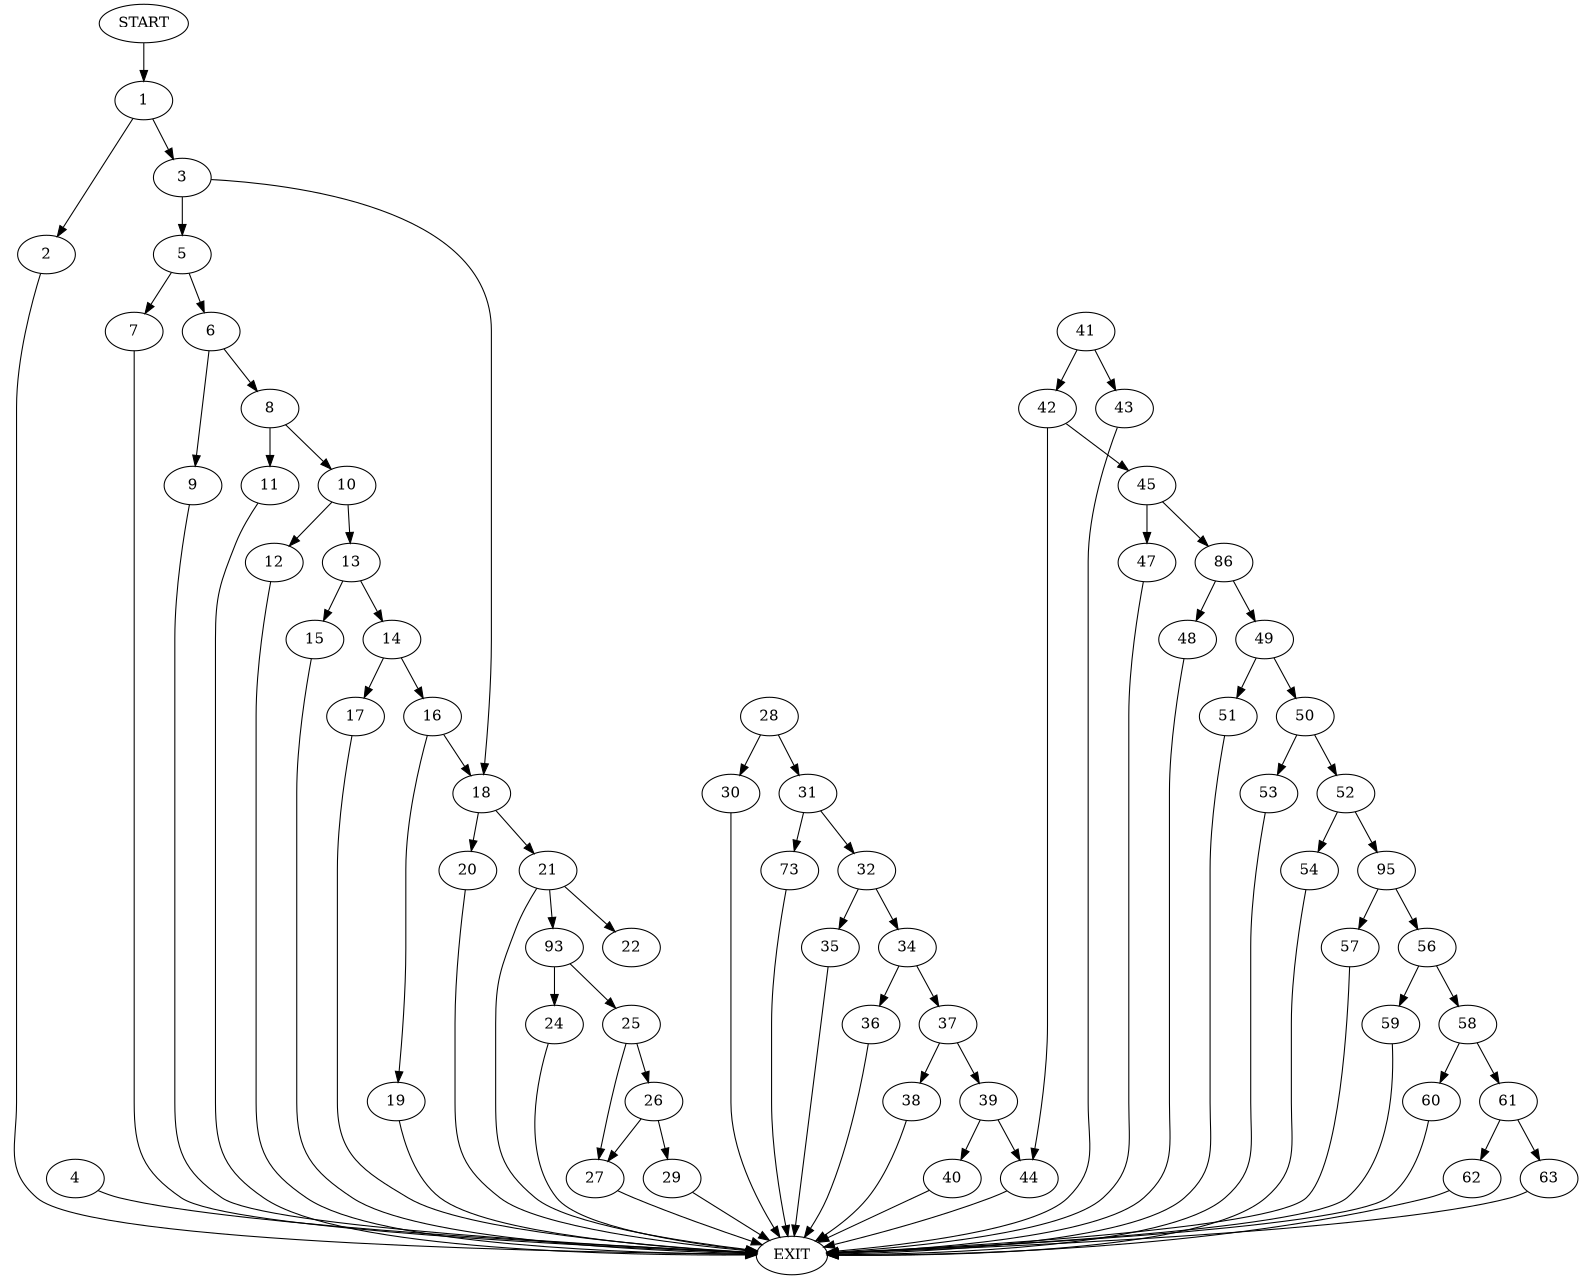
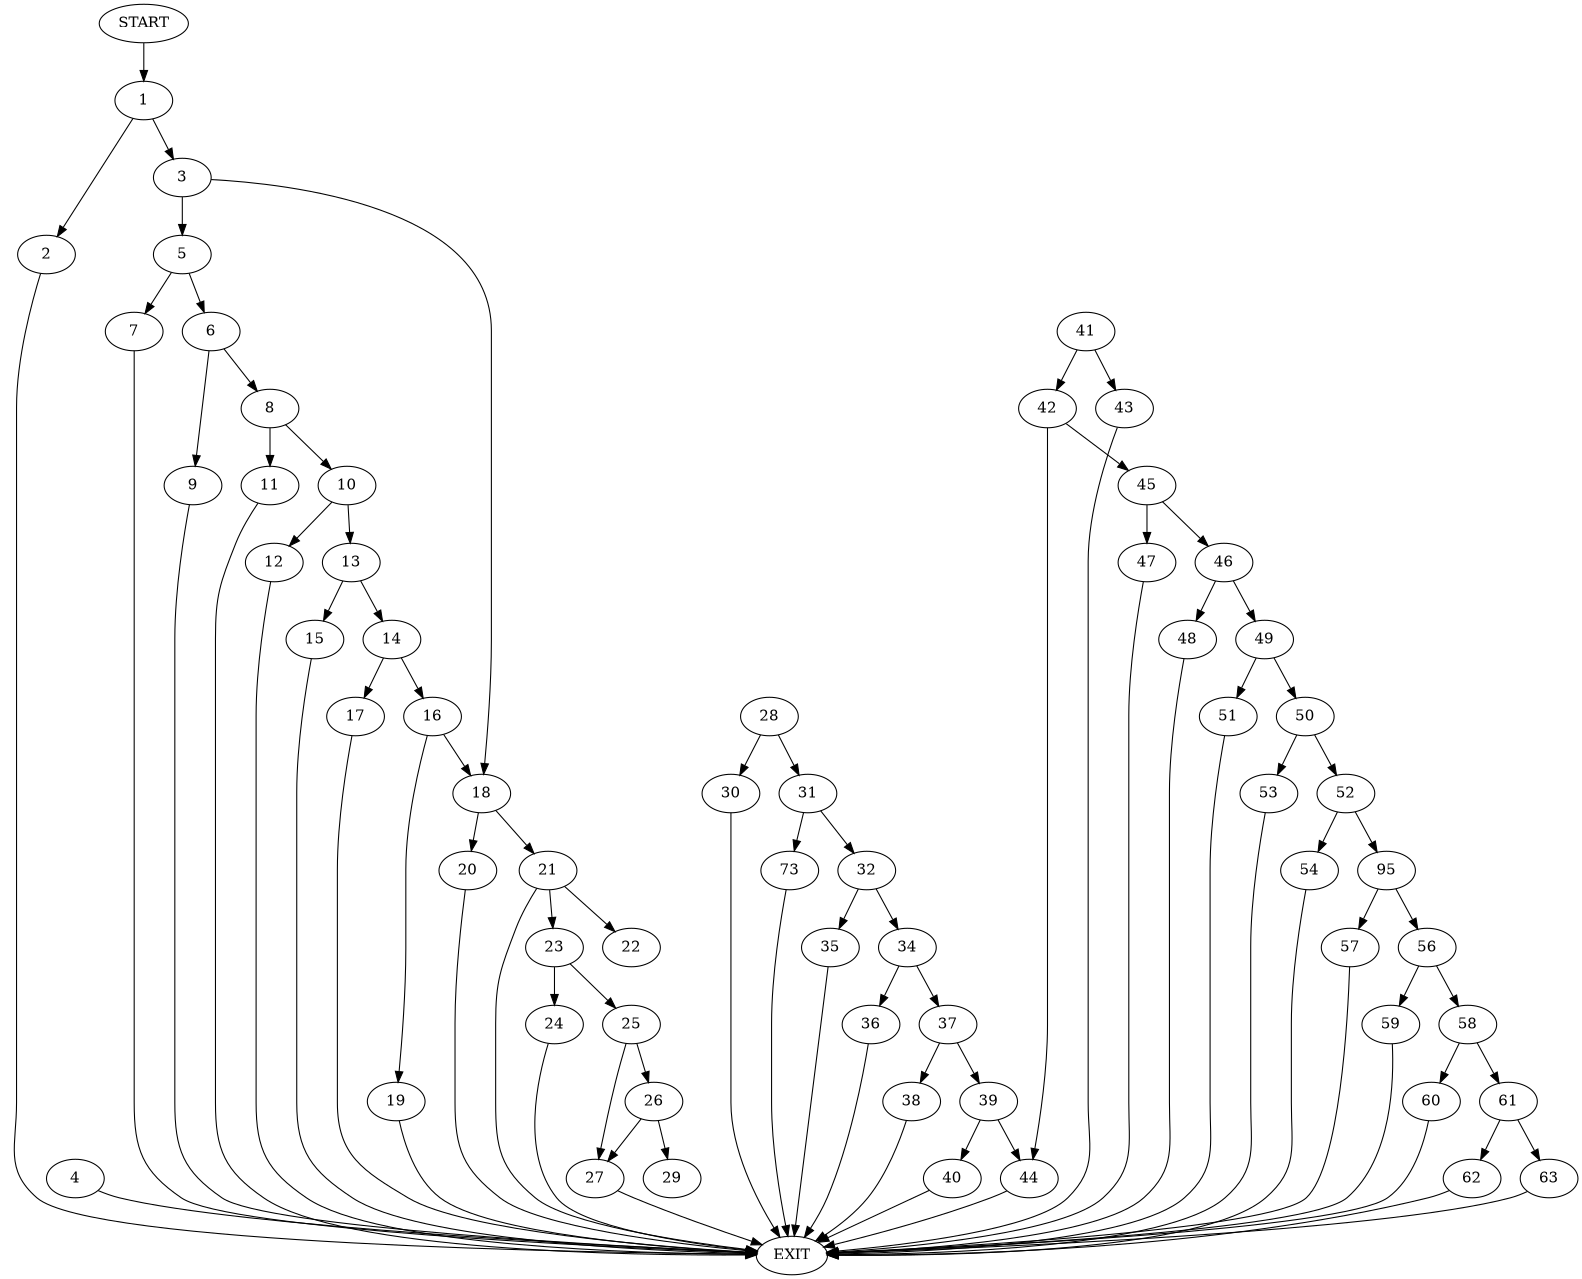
node "86": label "86" -> "46"
node "93": label "93" -> "23"
edge "29" -> "EXIT": removed
